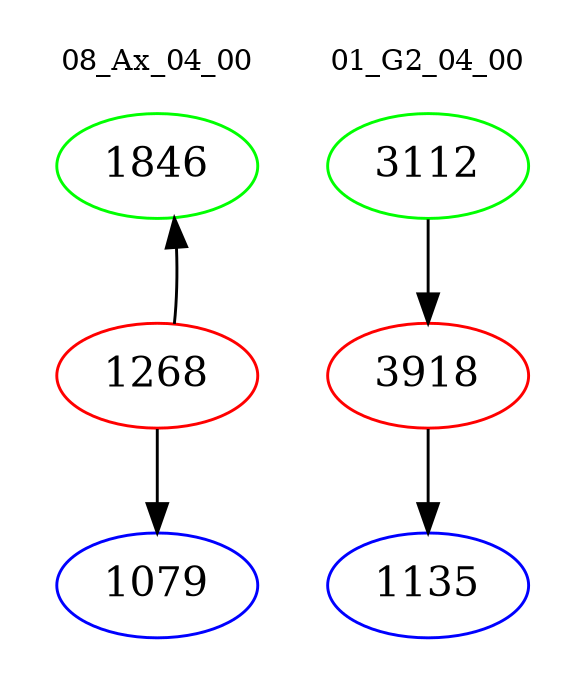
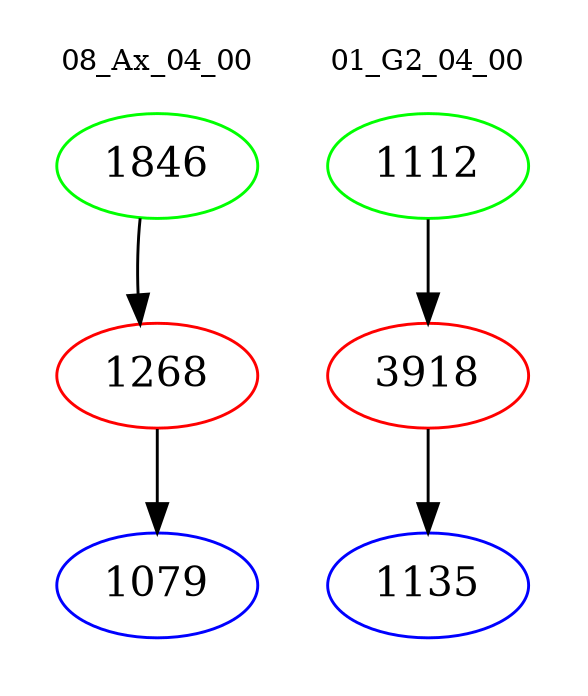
node "3112": label "3112" -> "1112"
edge "1268" -> "1846": reversed
